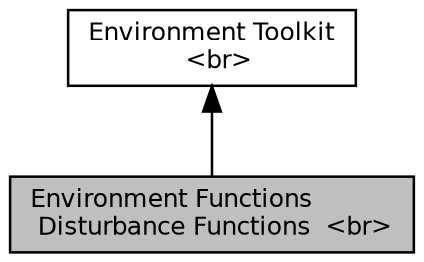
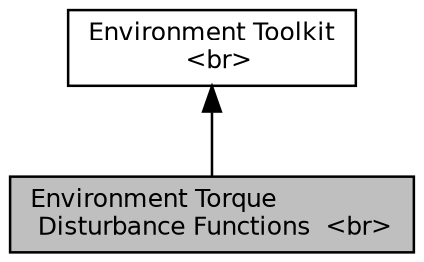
node "Environment Functions Disturbance Functions  <br>": label "Environment Functions Disturbance Functions  <br>" -> "Environment Torque Disturbance Functions  <br>"
